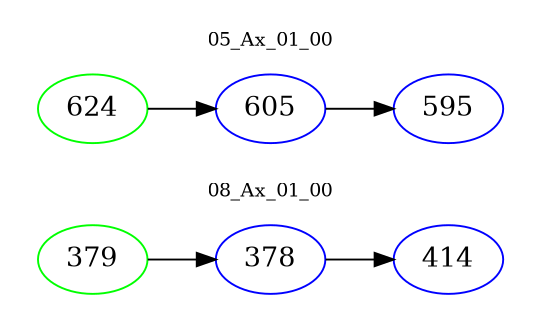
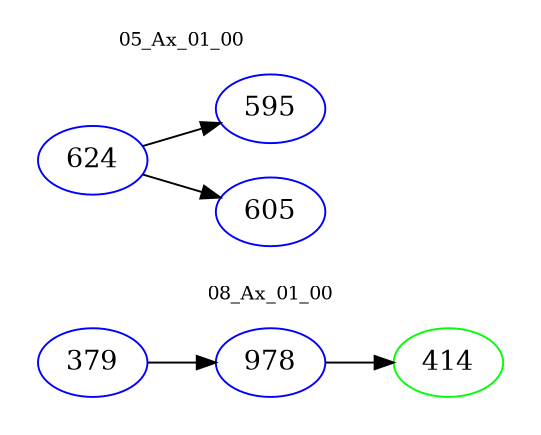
node "624": color green -> blue
edge "605" -> "595": now "624" -> "595"
node "379": color green -> blue
node "378": label "378" -> "978"
node "414": color blue -> green
